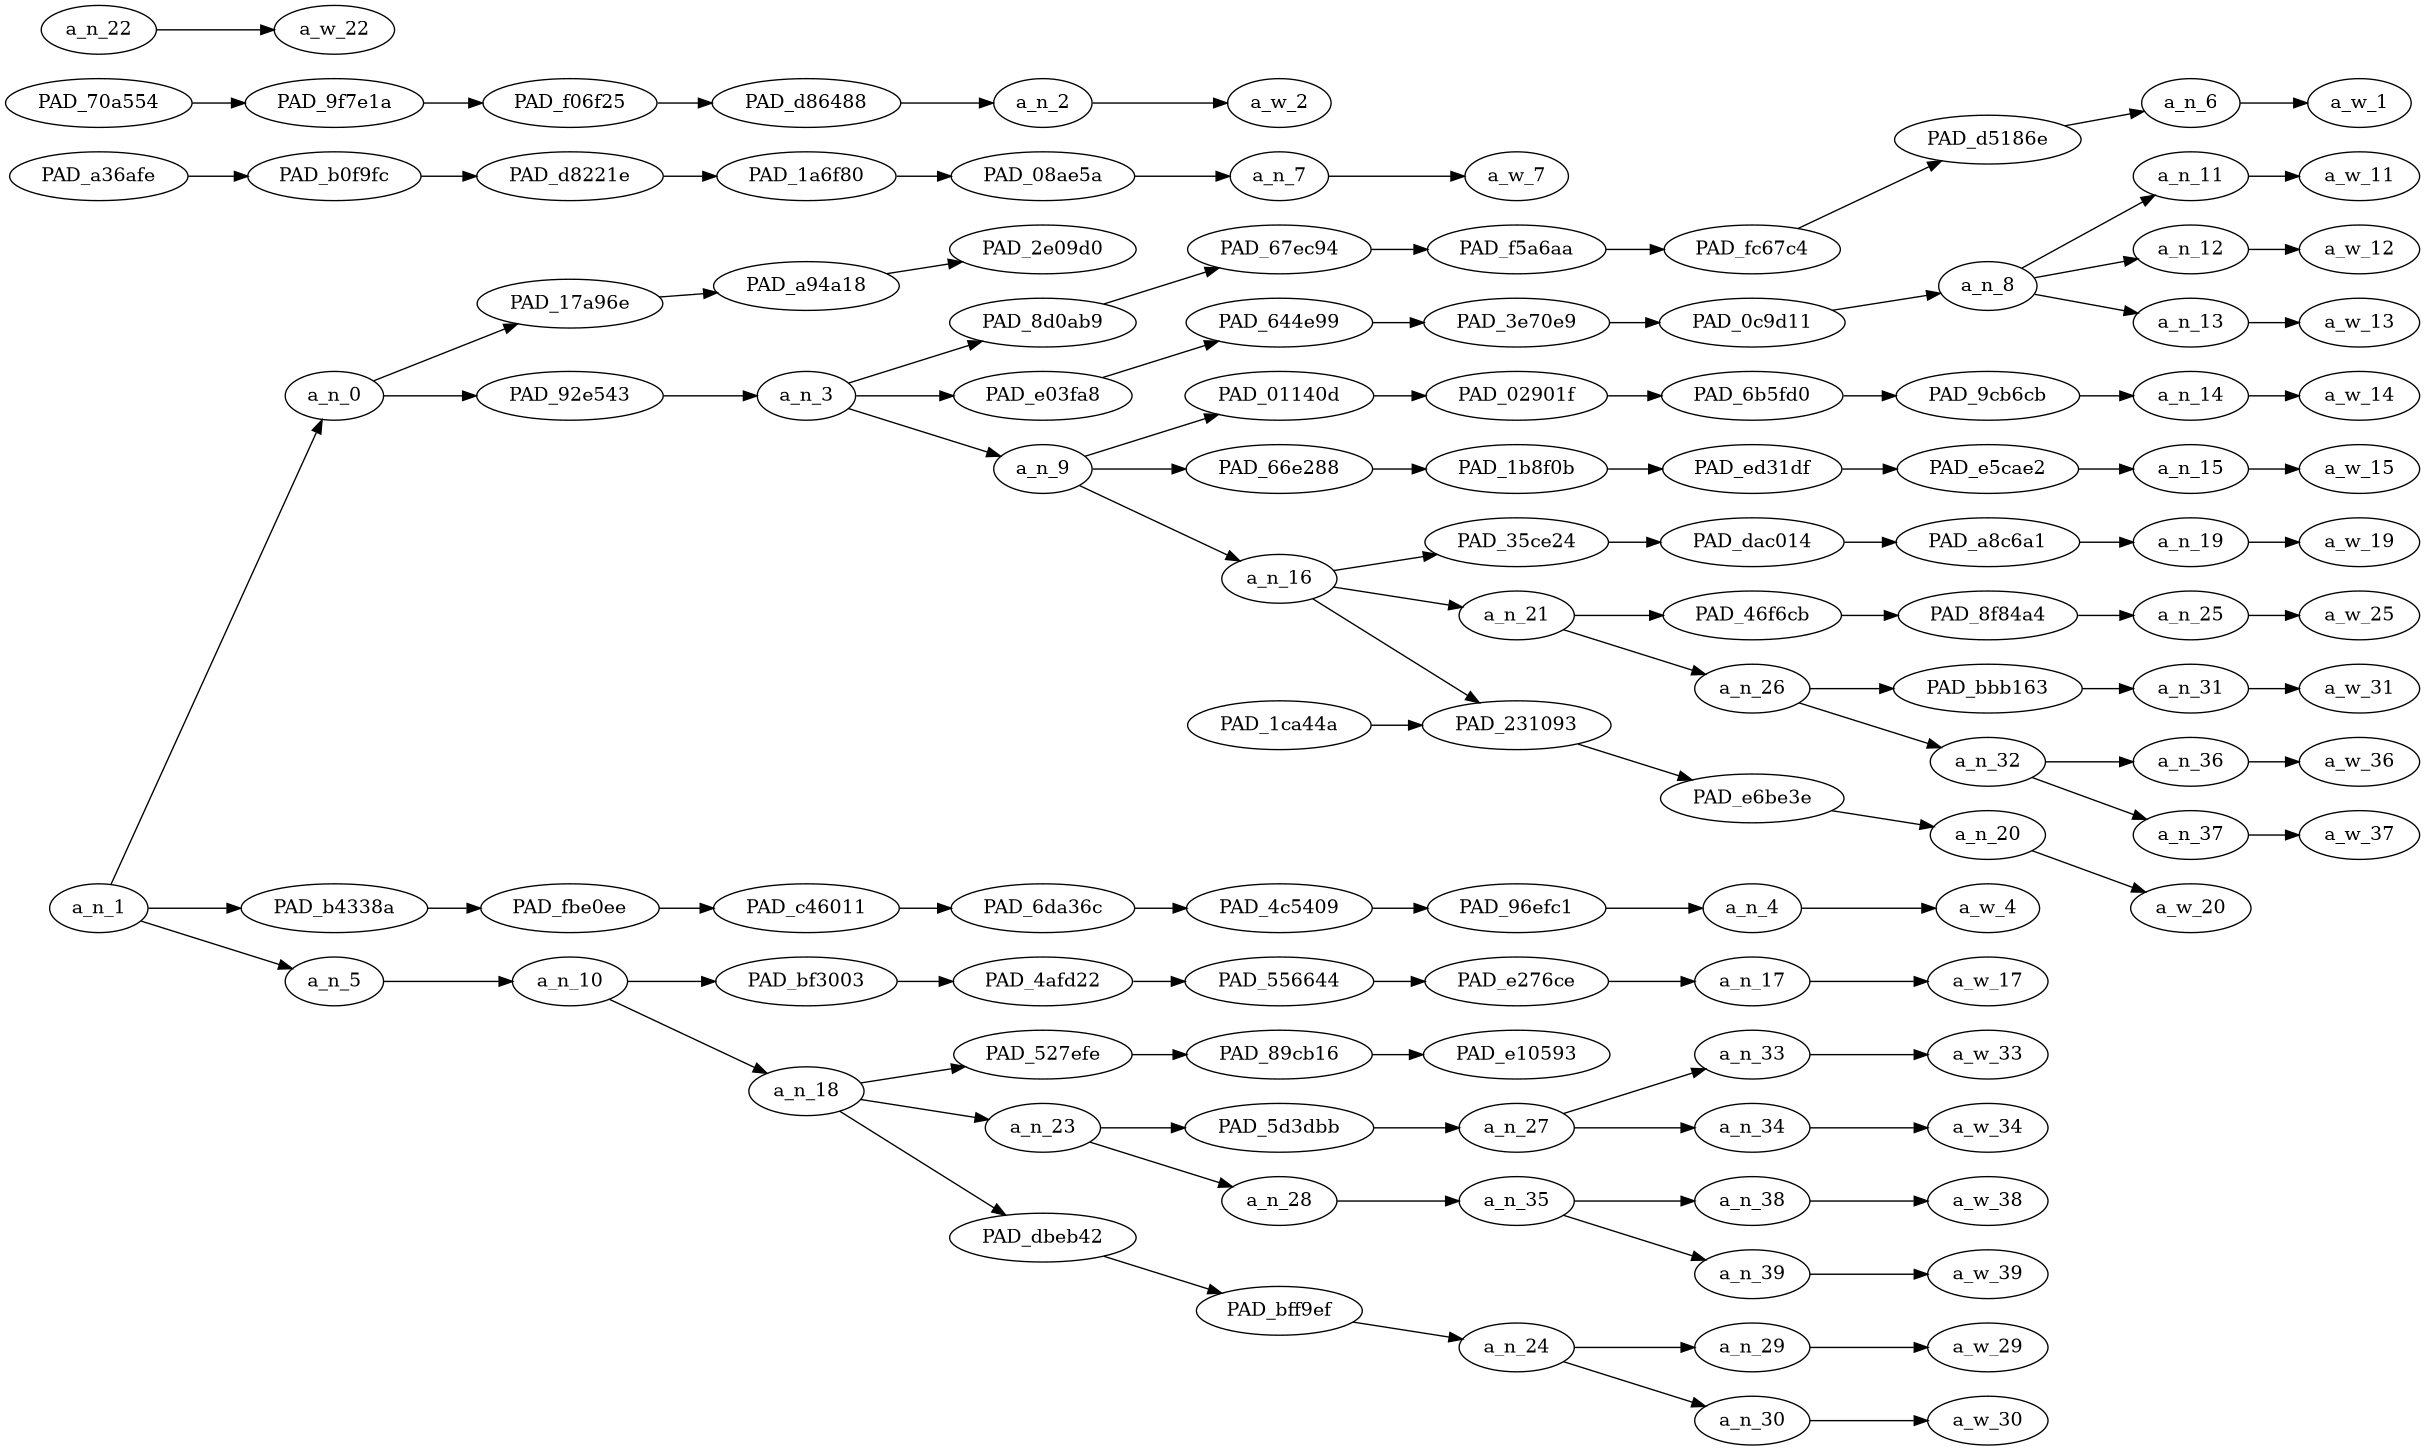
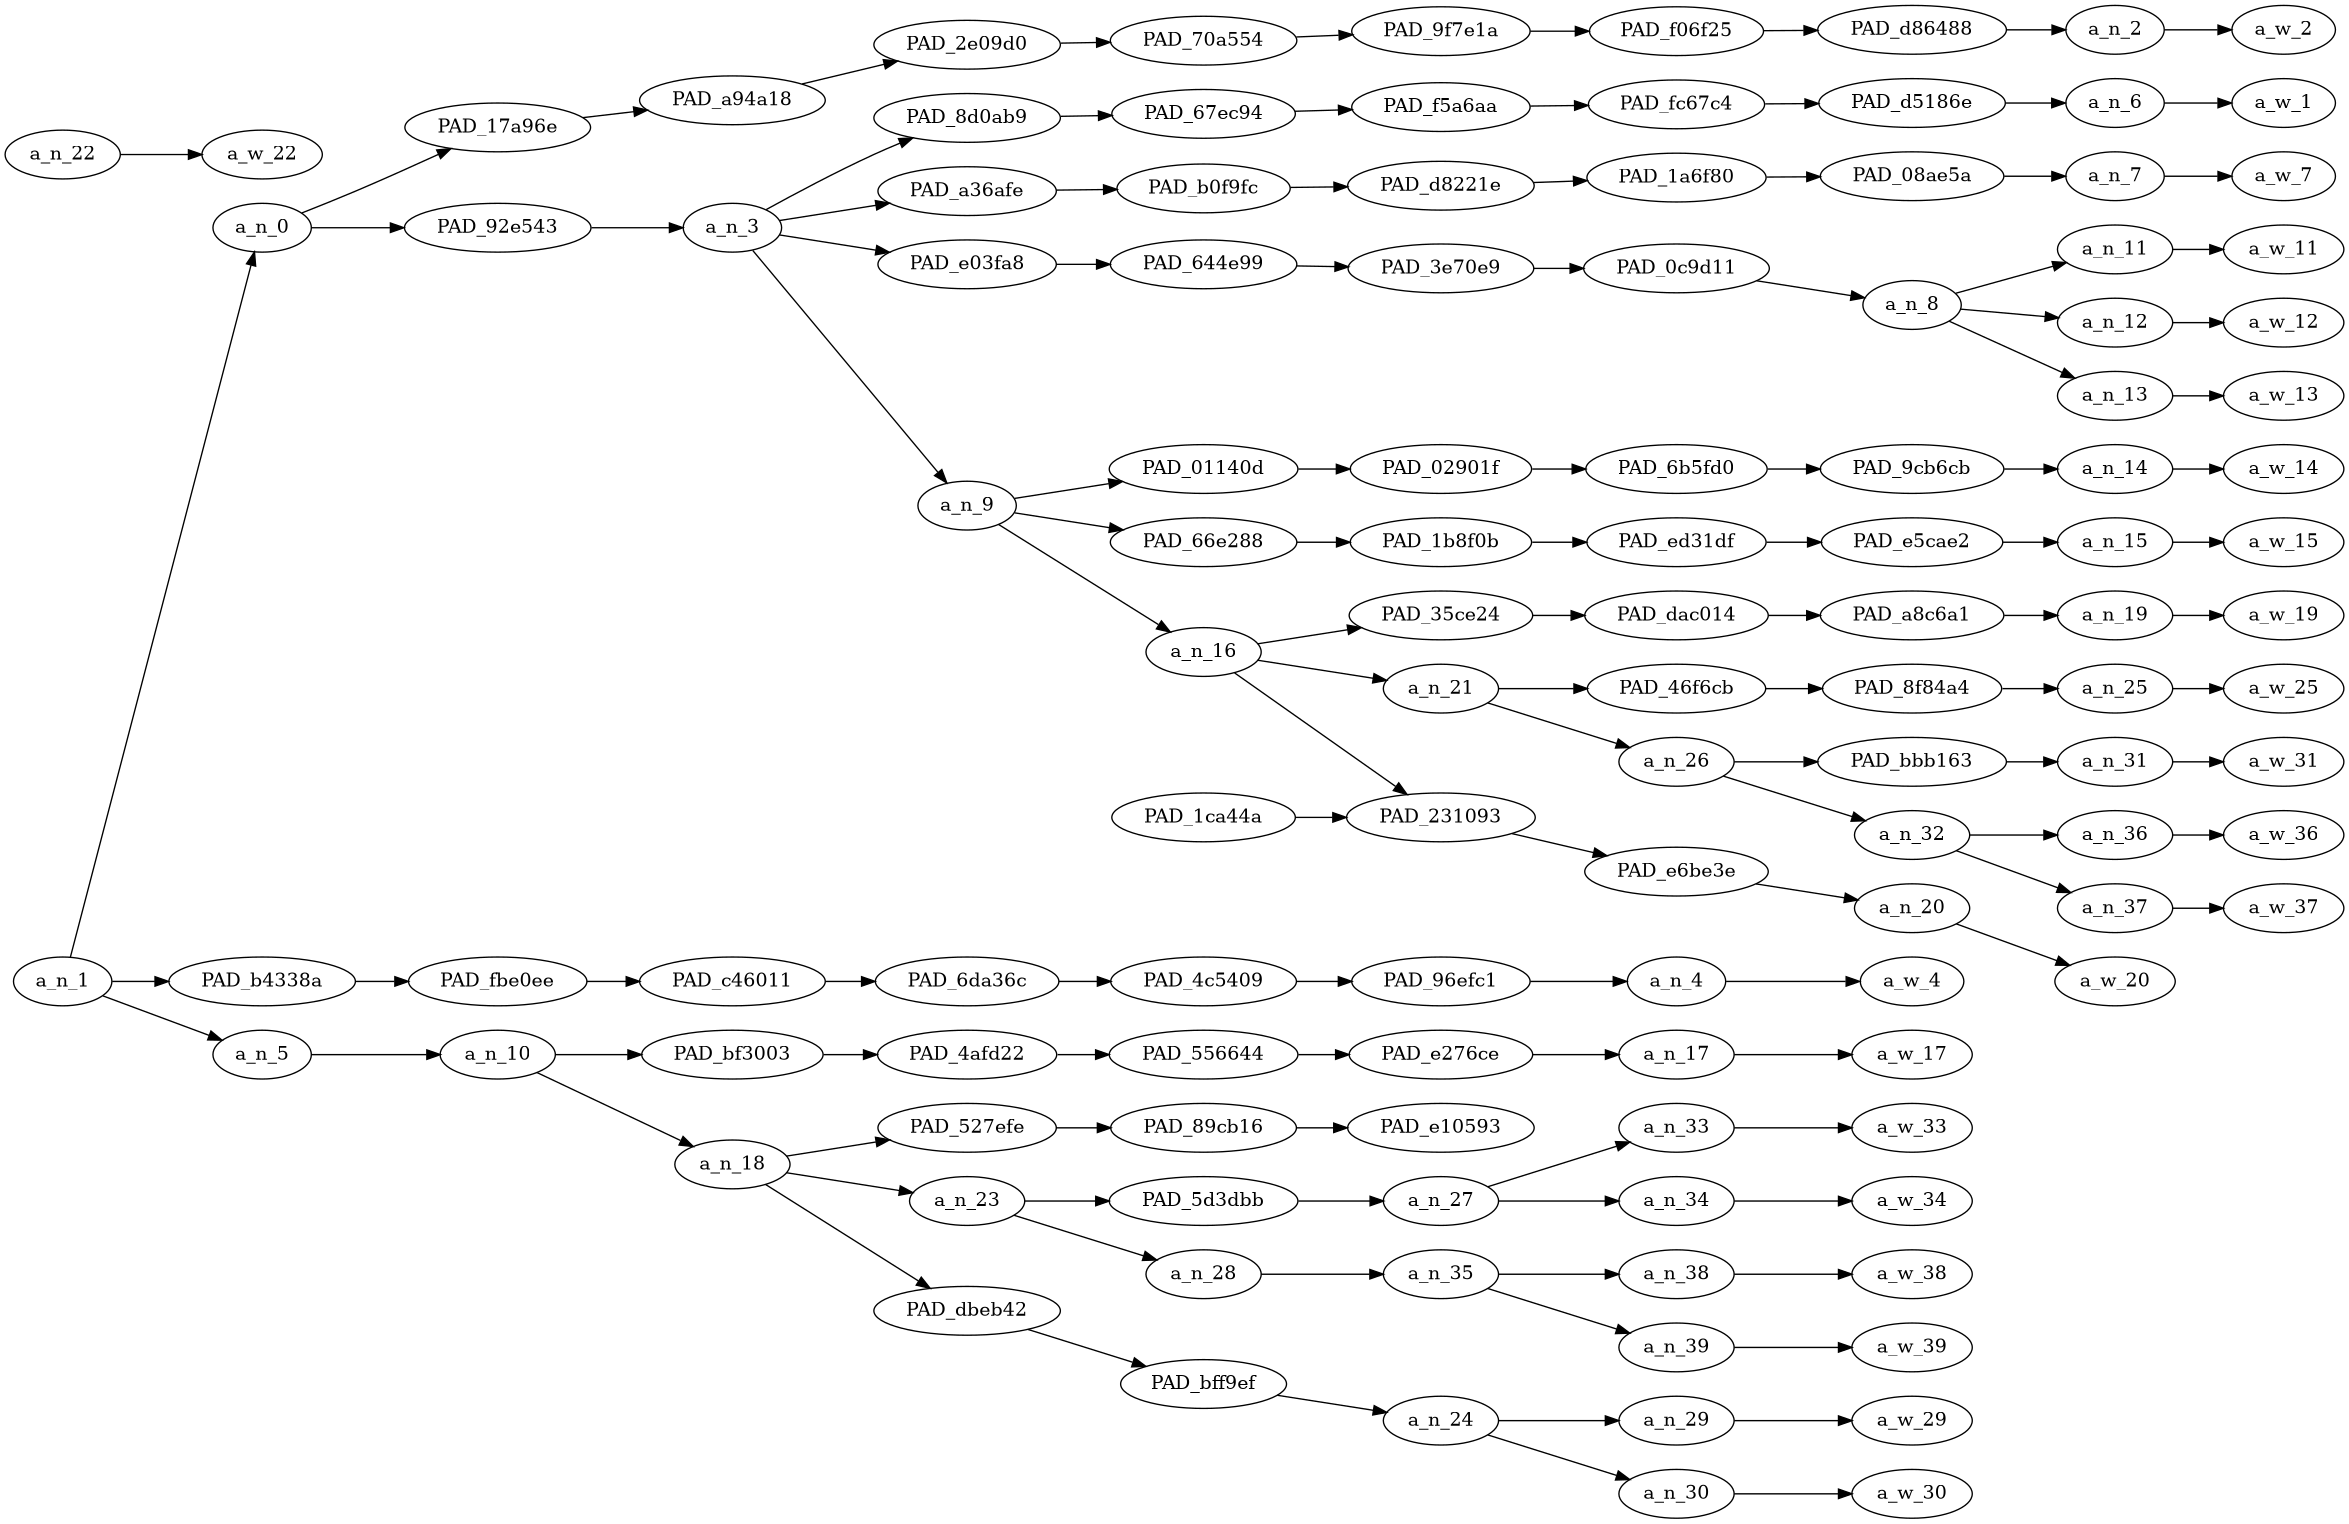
edge "PAD_2e09d0" -> "PAD_70a554": added
edge "a_n_3" -> "PAD_a36afe": added
